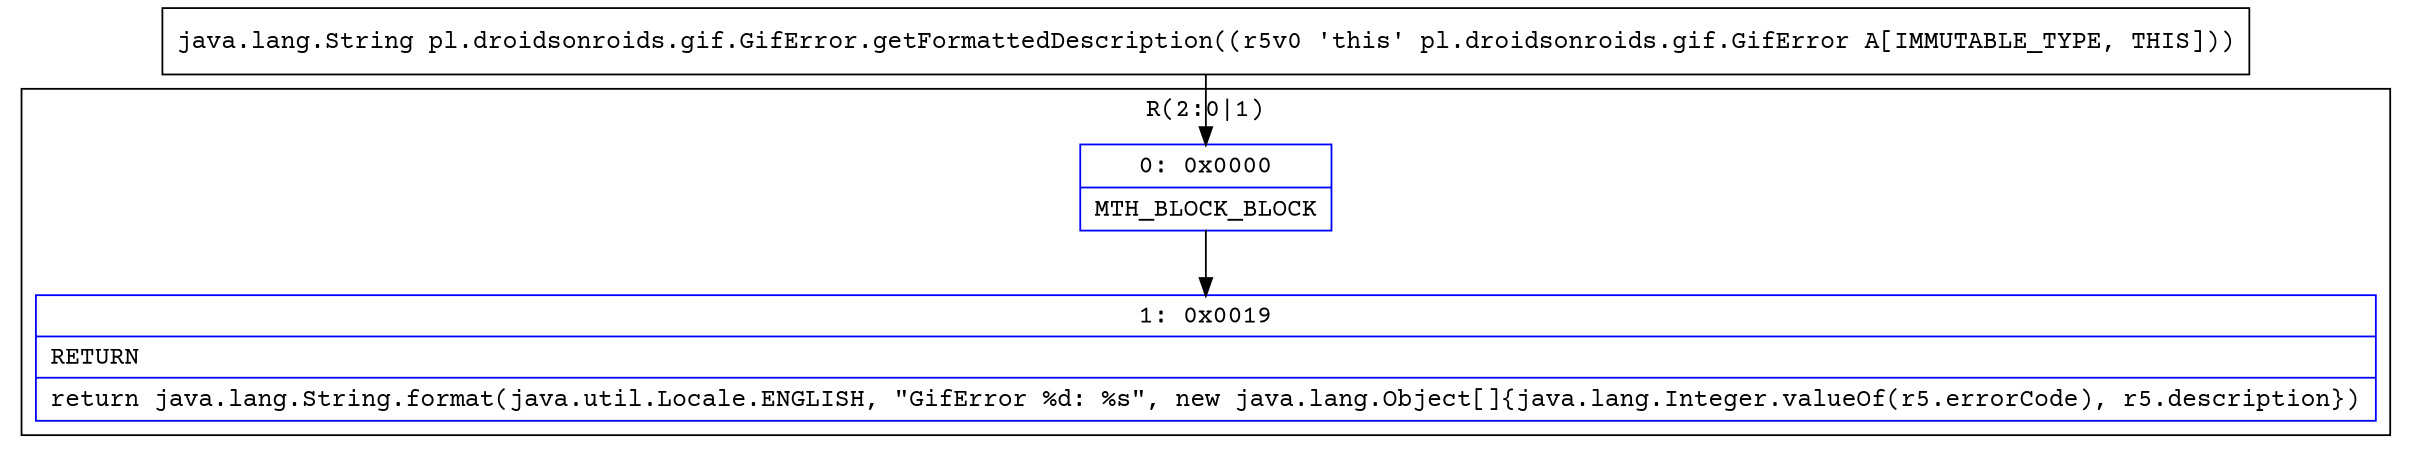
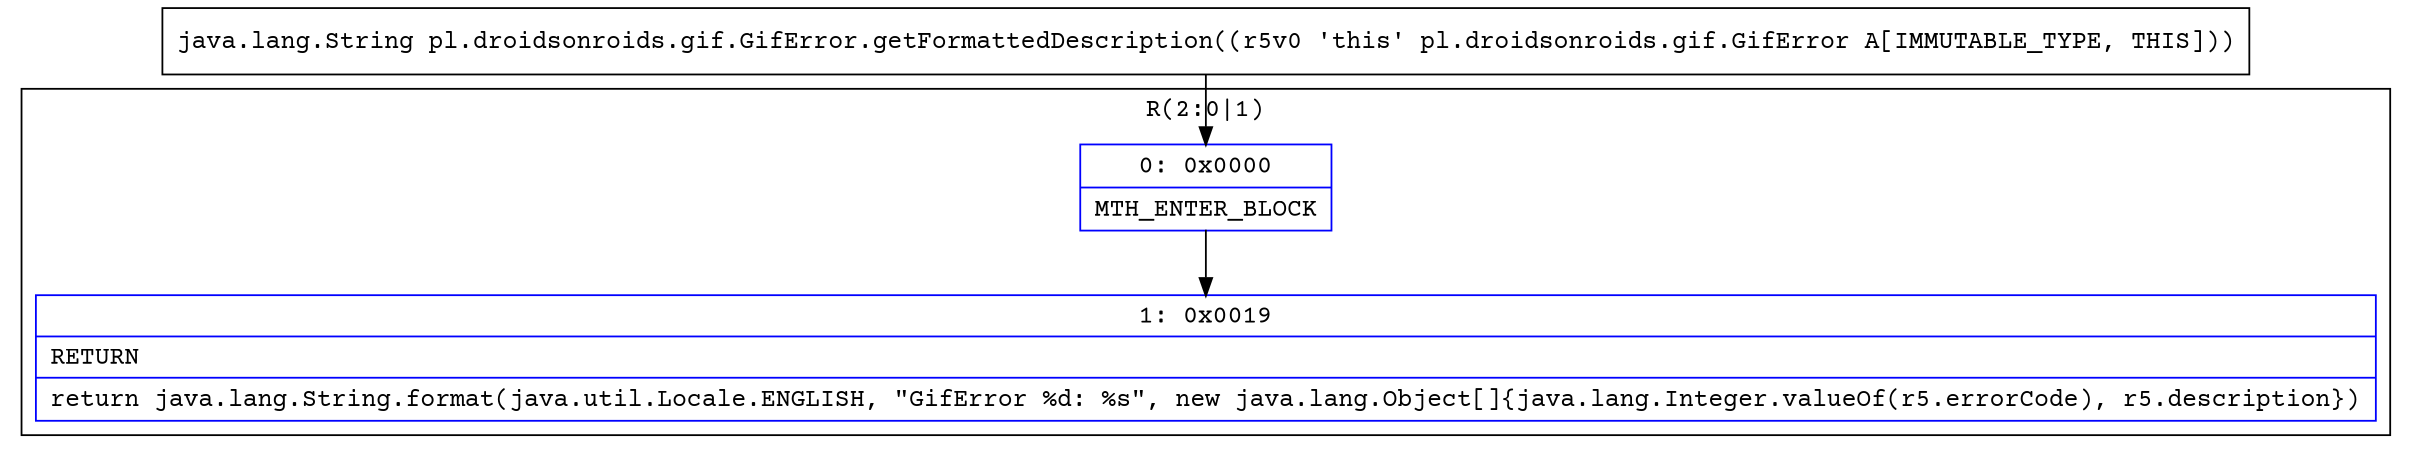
node "0: 0x0000": text "MTH_BLOCK_BLOCK" -> "MTH_ENTER_BLOCK"
